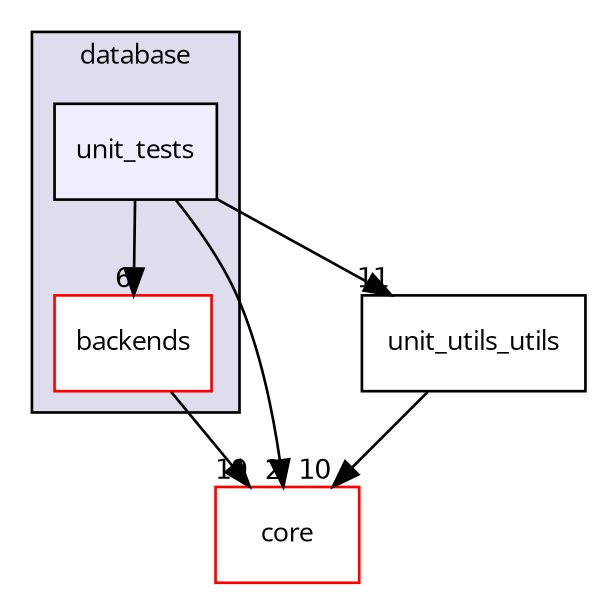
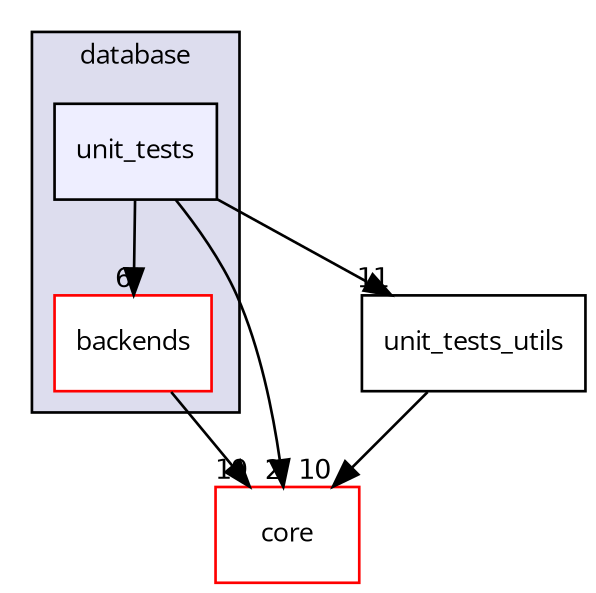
node "unit_utils_utils": label "unit_utils_utils" -> "unit_tests_utils"
